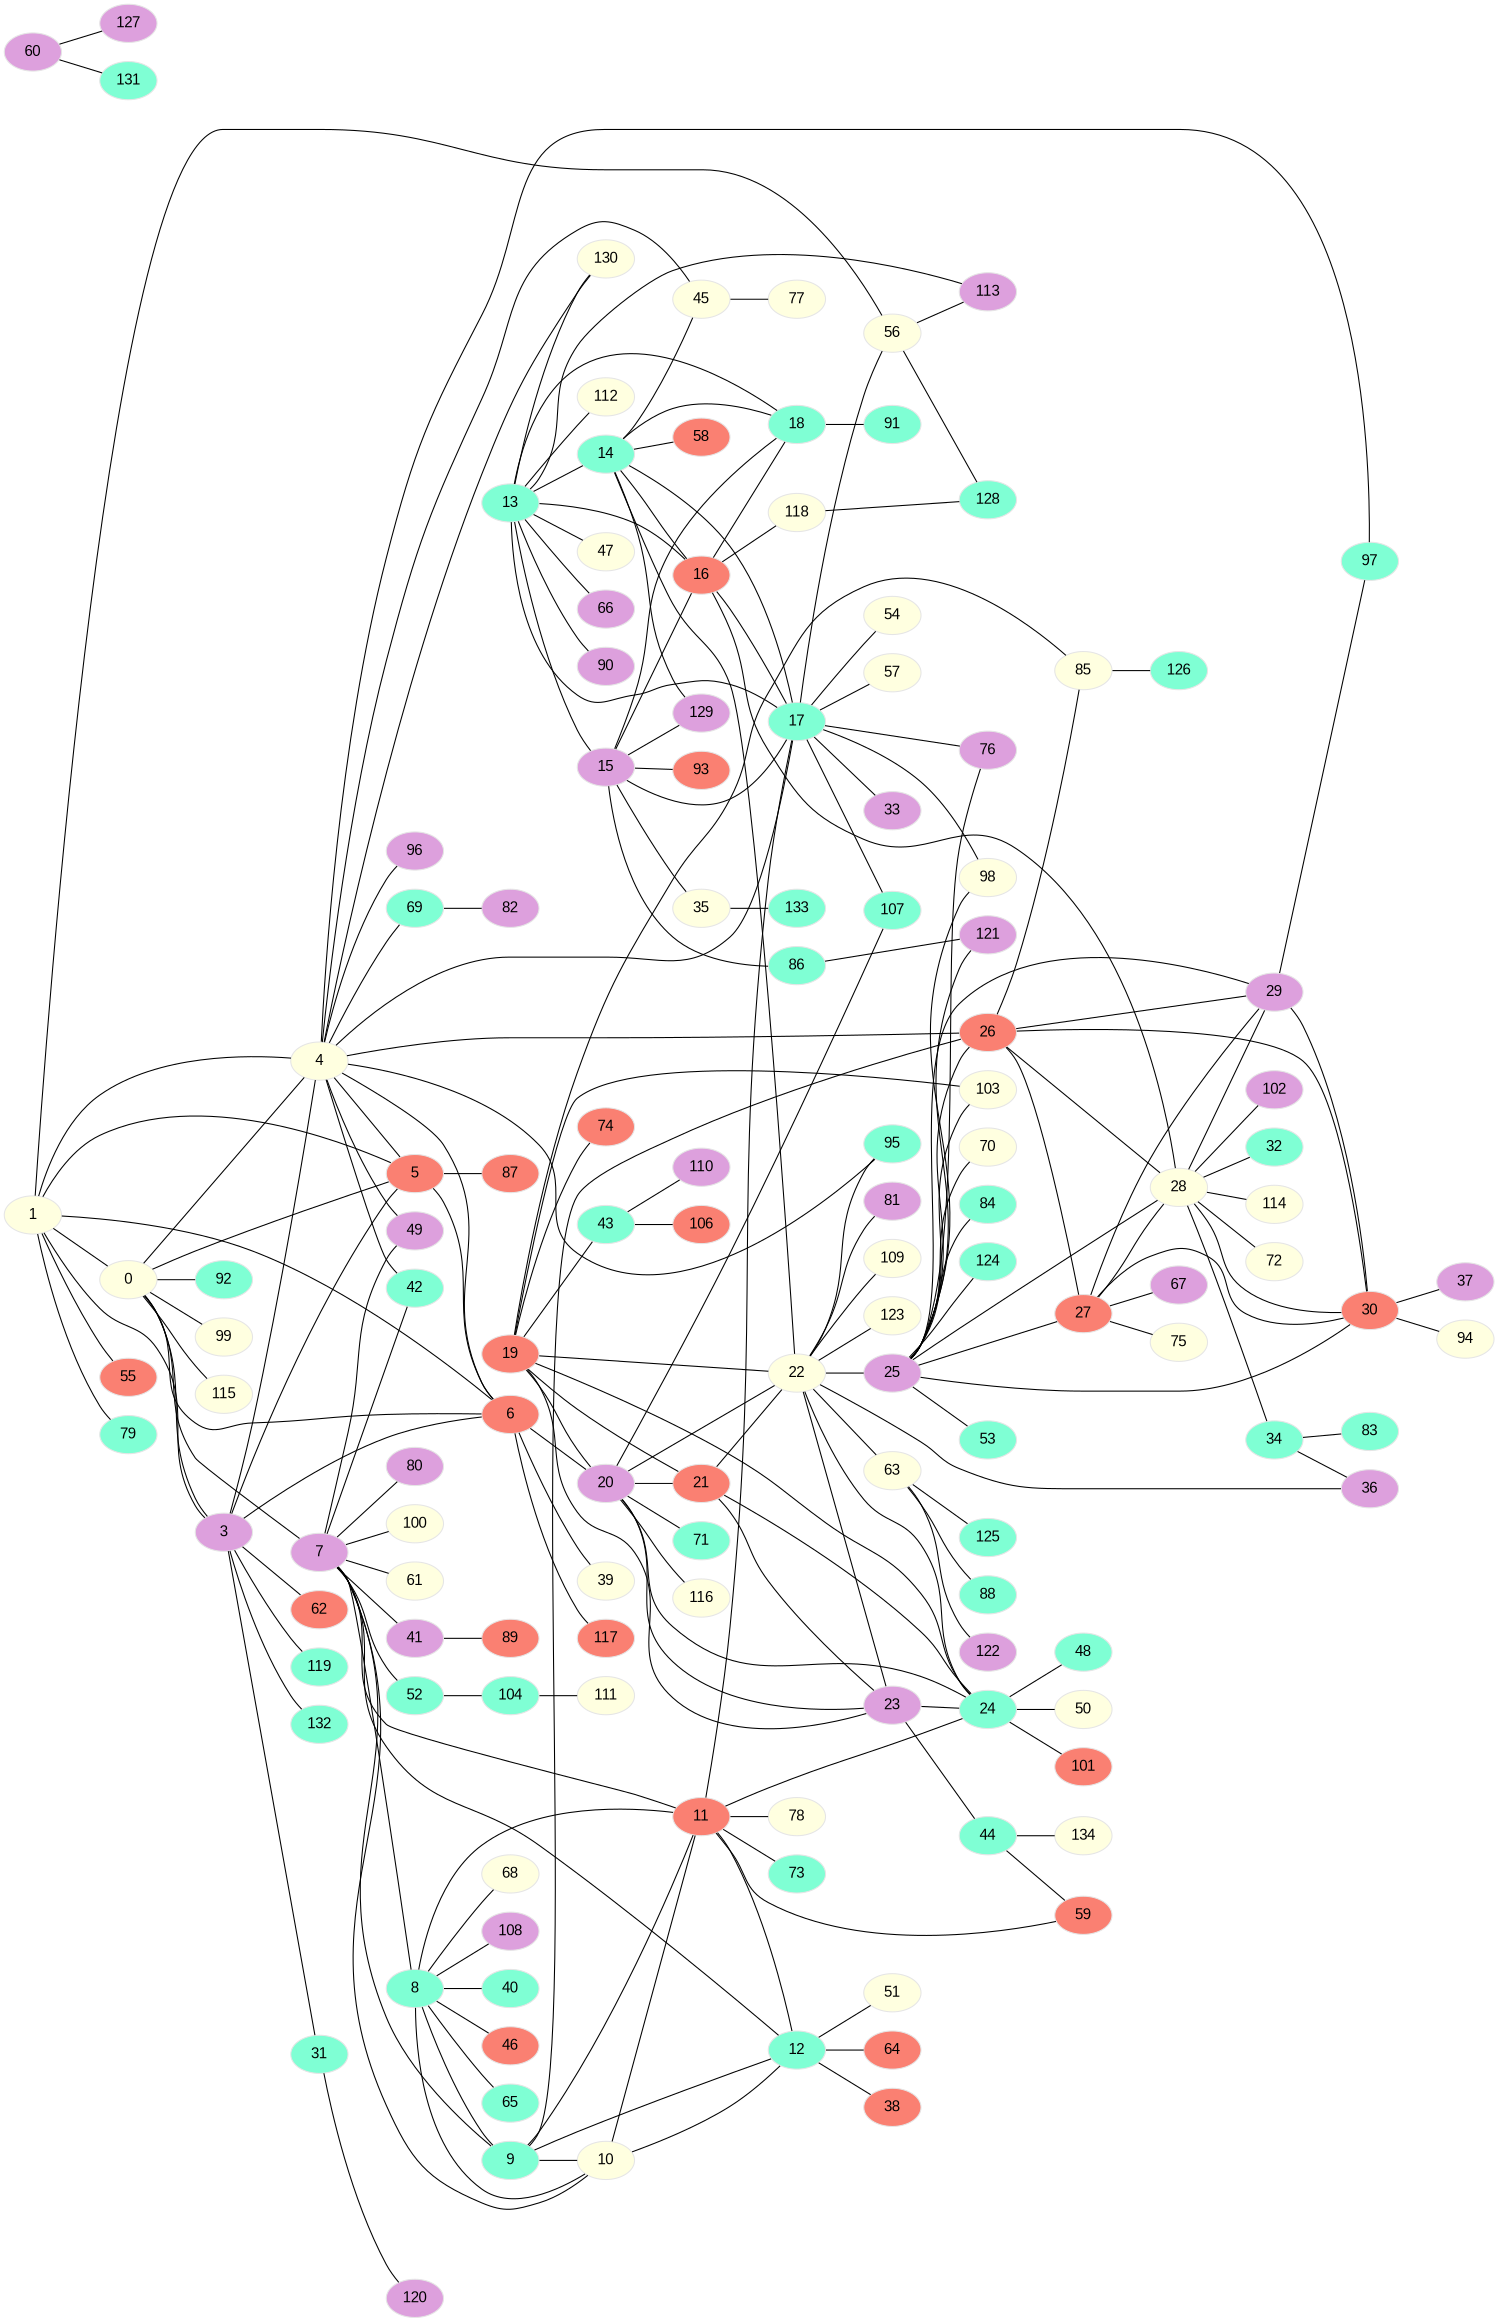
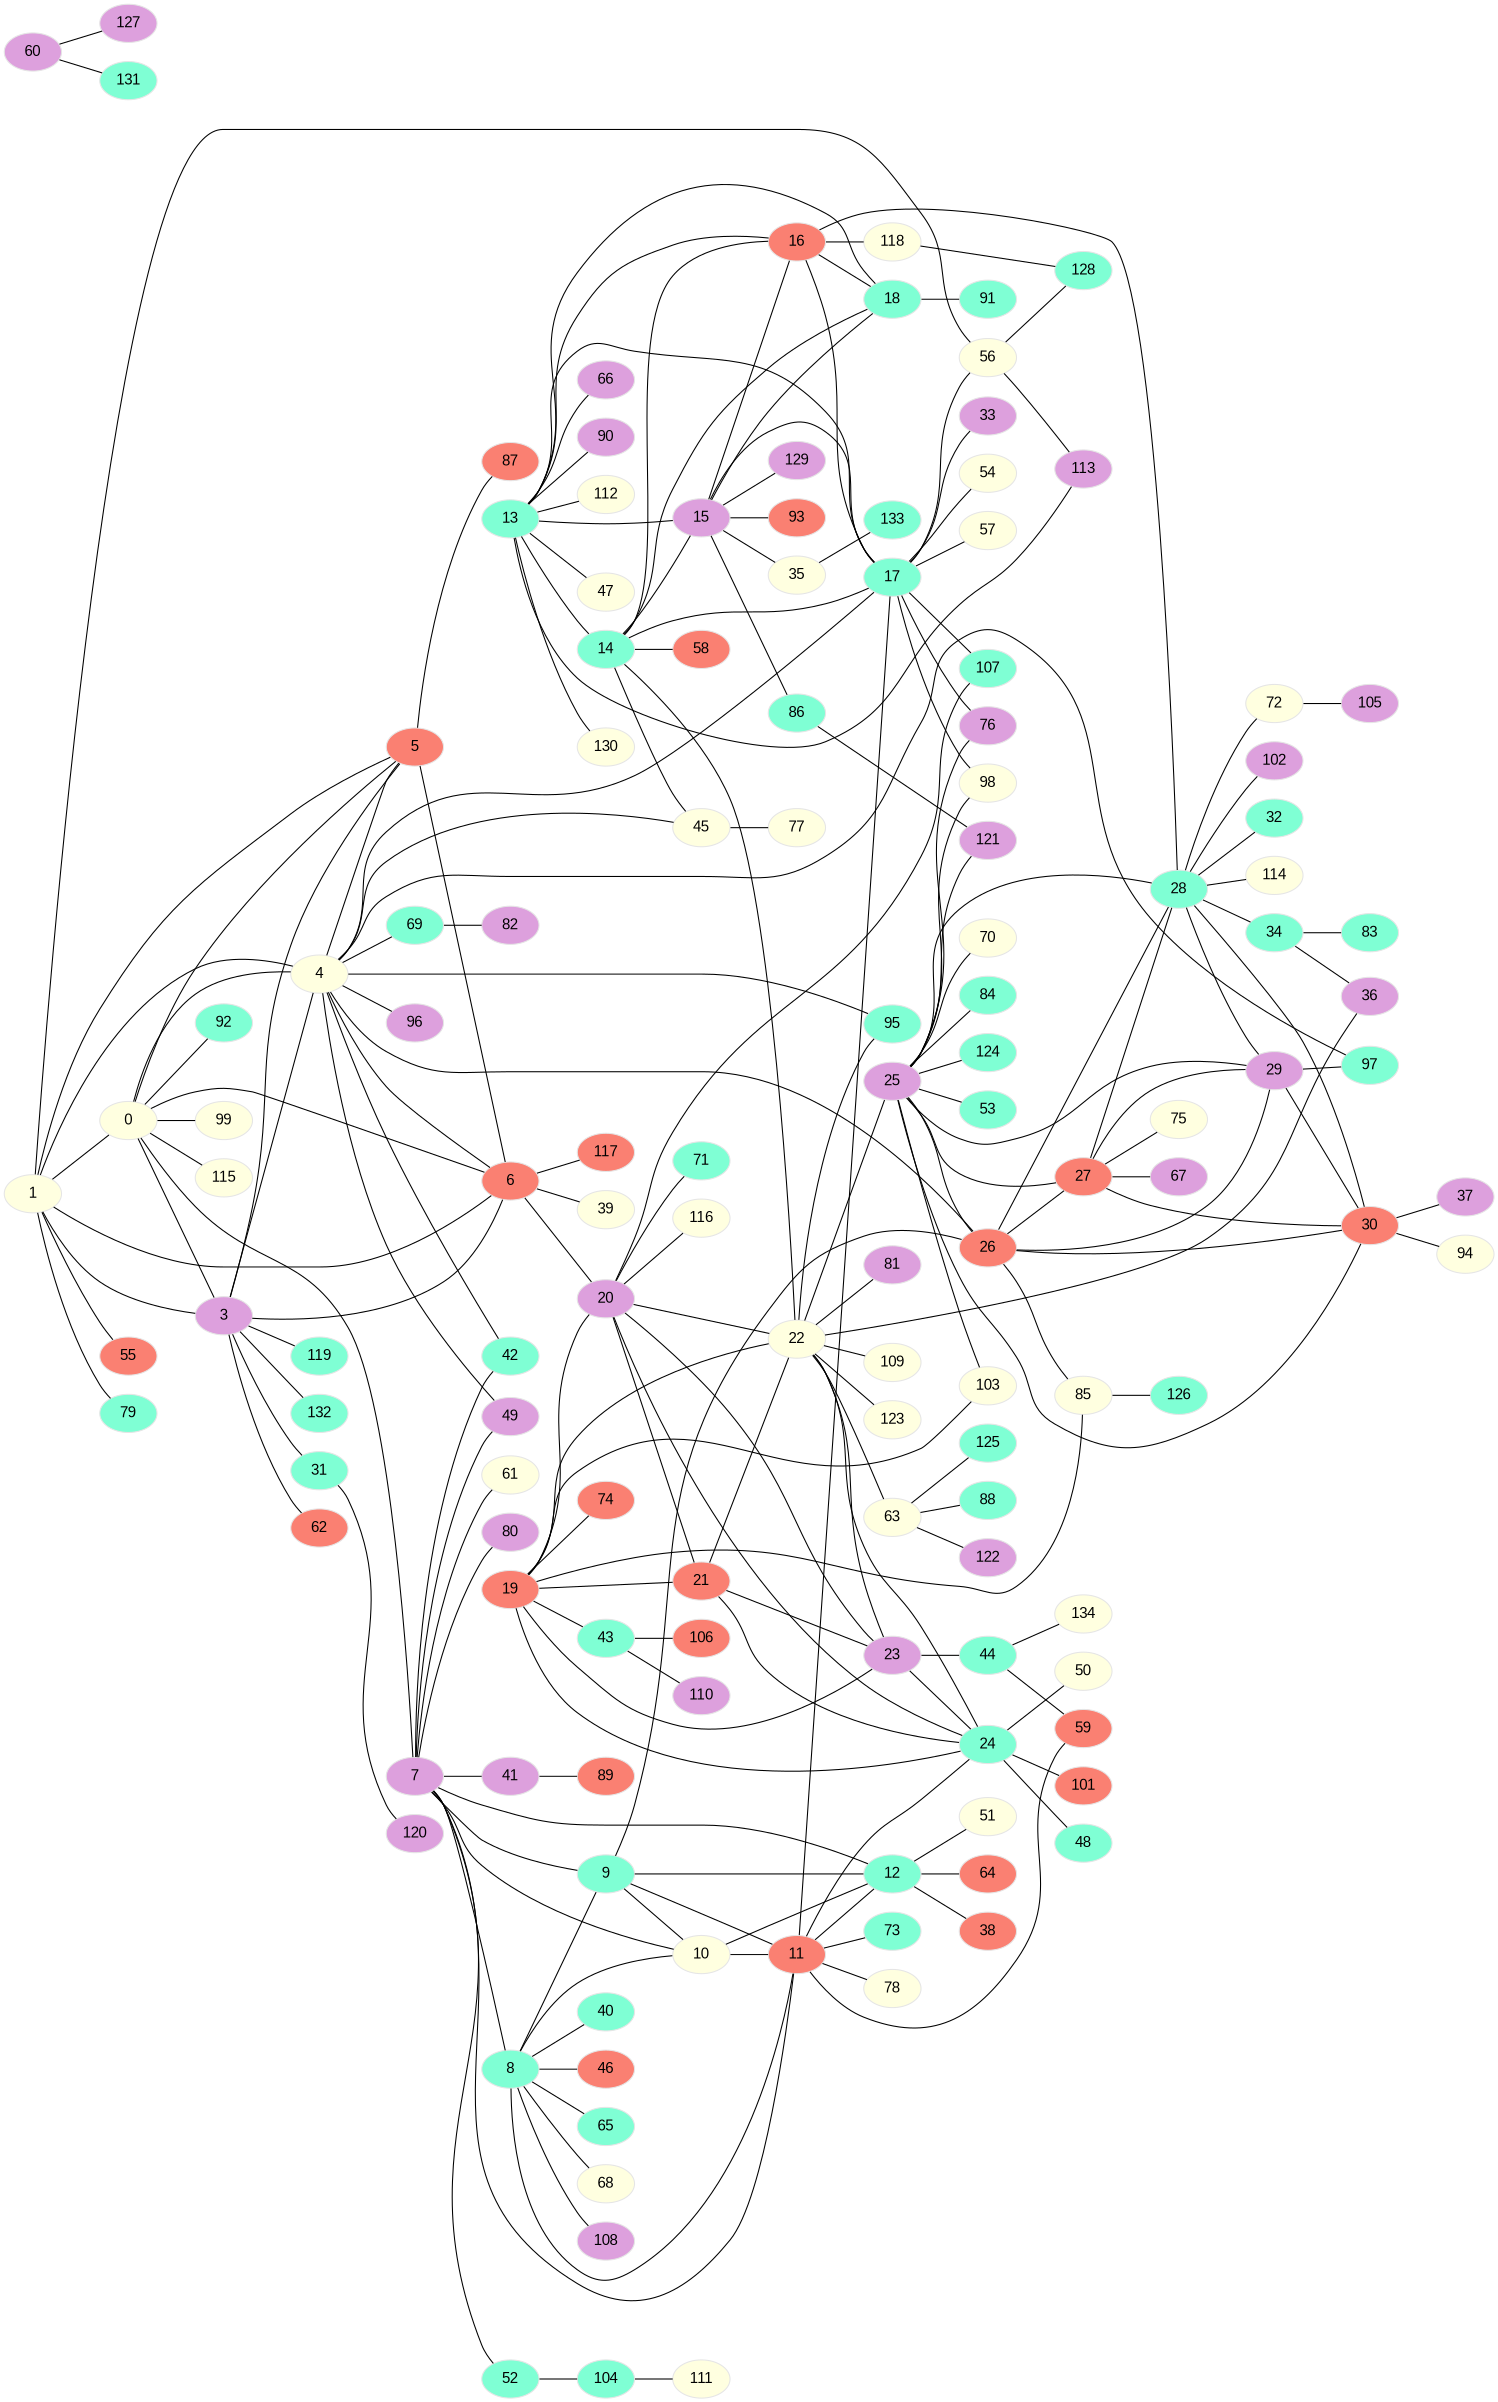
edge "14" -- "129": now "14" -- "15"
edge "130" -- "4": removed
node "105": added
node "28": fillcolor lightyellow -> aquamarine
node "100": removed
